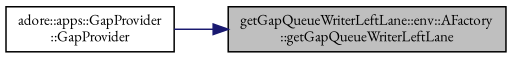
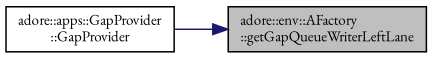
node "getGapQueueWriterLeftLane::env::AFactory ::getGapQueueWriterLeftLane": label "getGapQueueWriterLeftLane::env::AFactory ::getGapQueueWriterLeftLane" -> "adore::env::AFactory ::getGapQueueWriterLeftLane"
